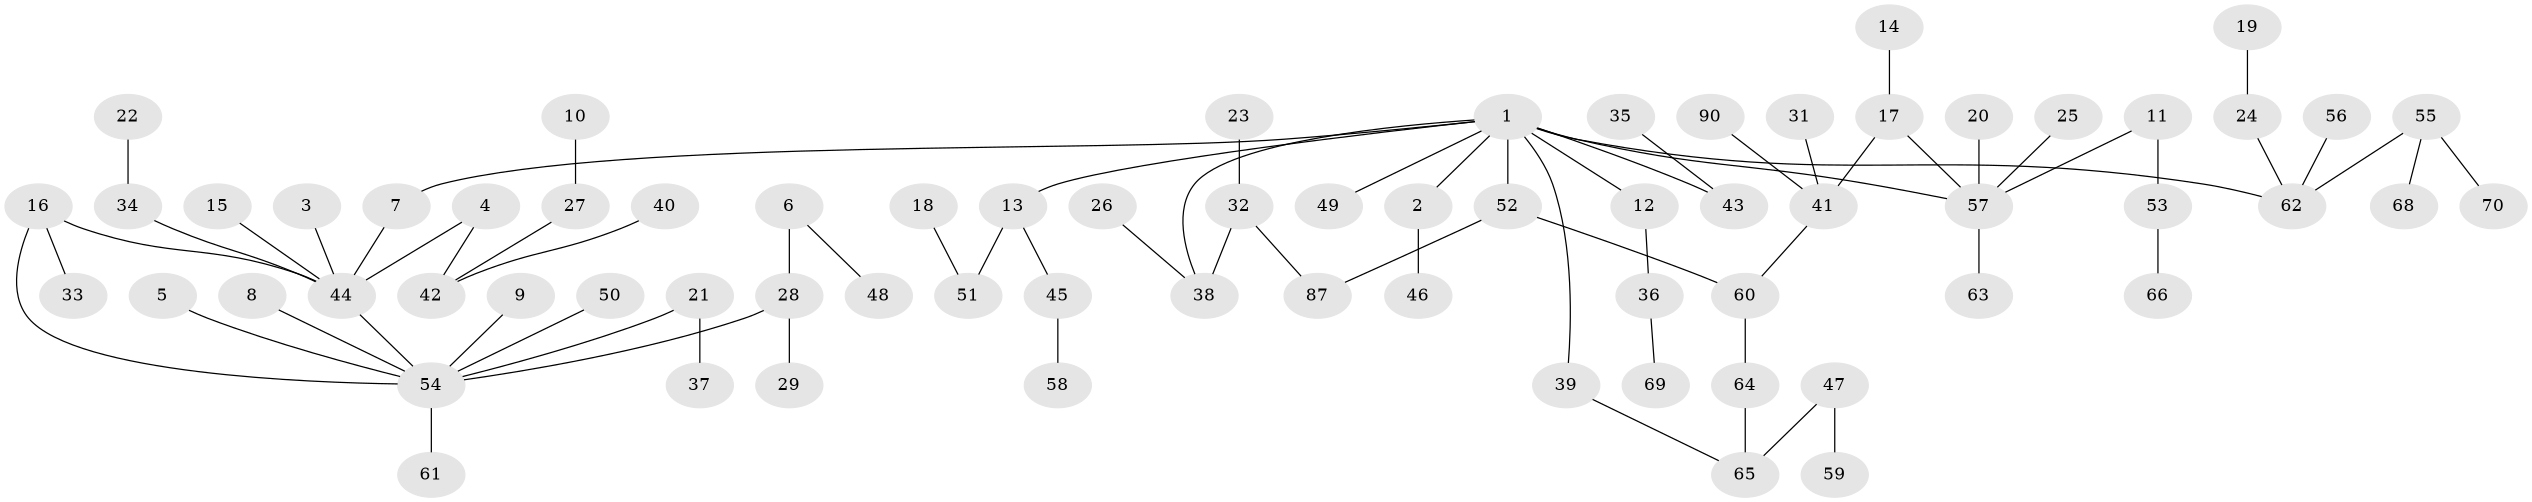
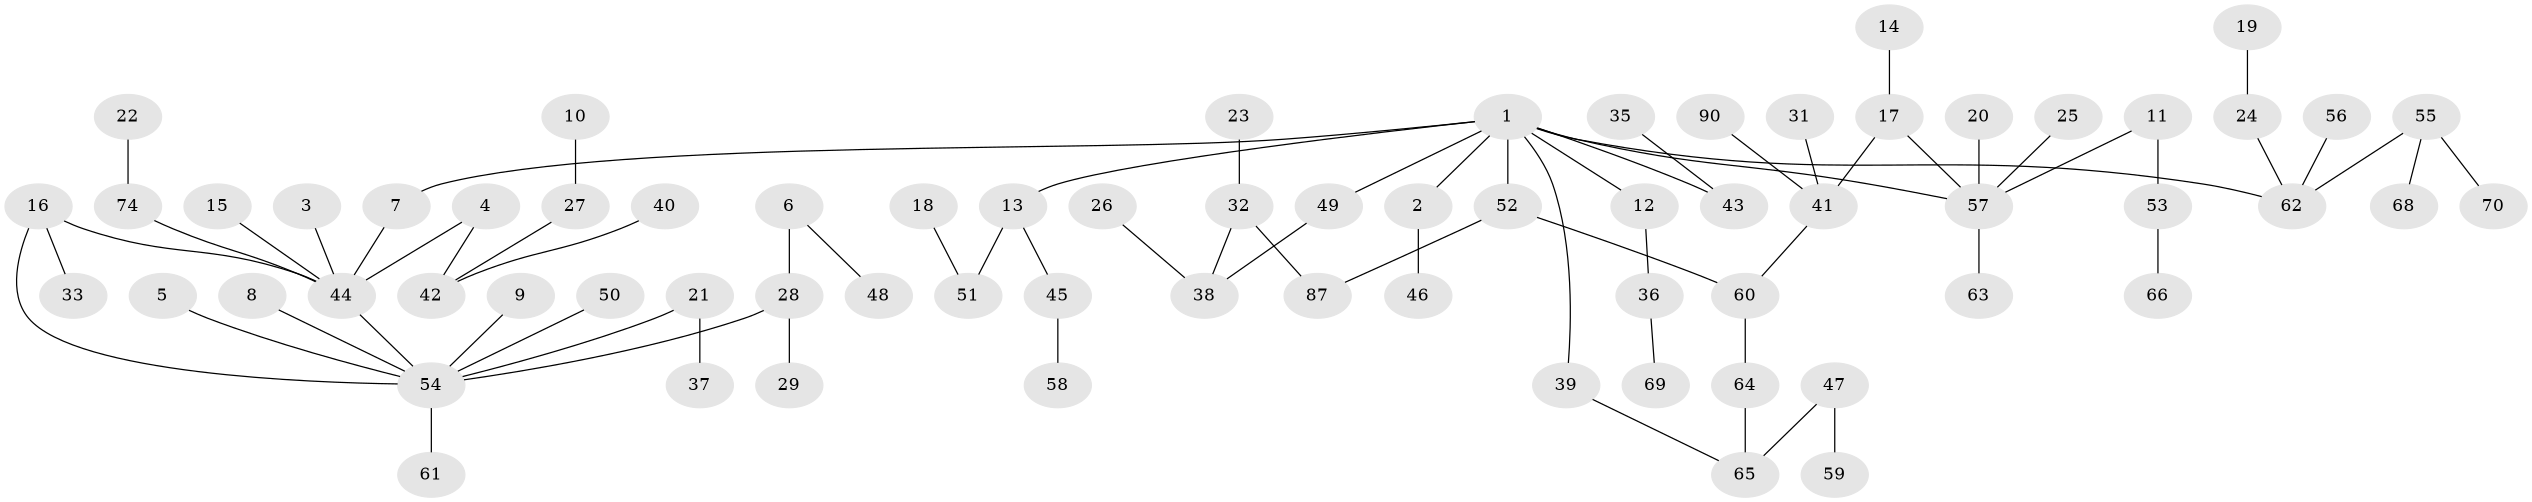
edge "1" -- "38": now "49" -- "38"
node "34": label "34" -> "74"
